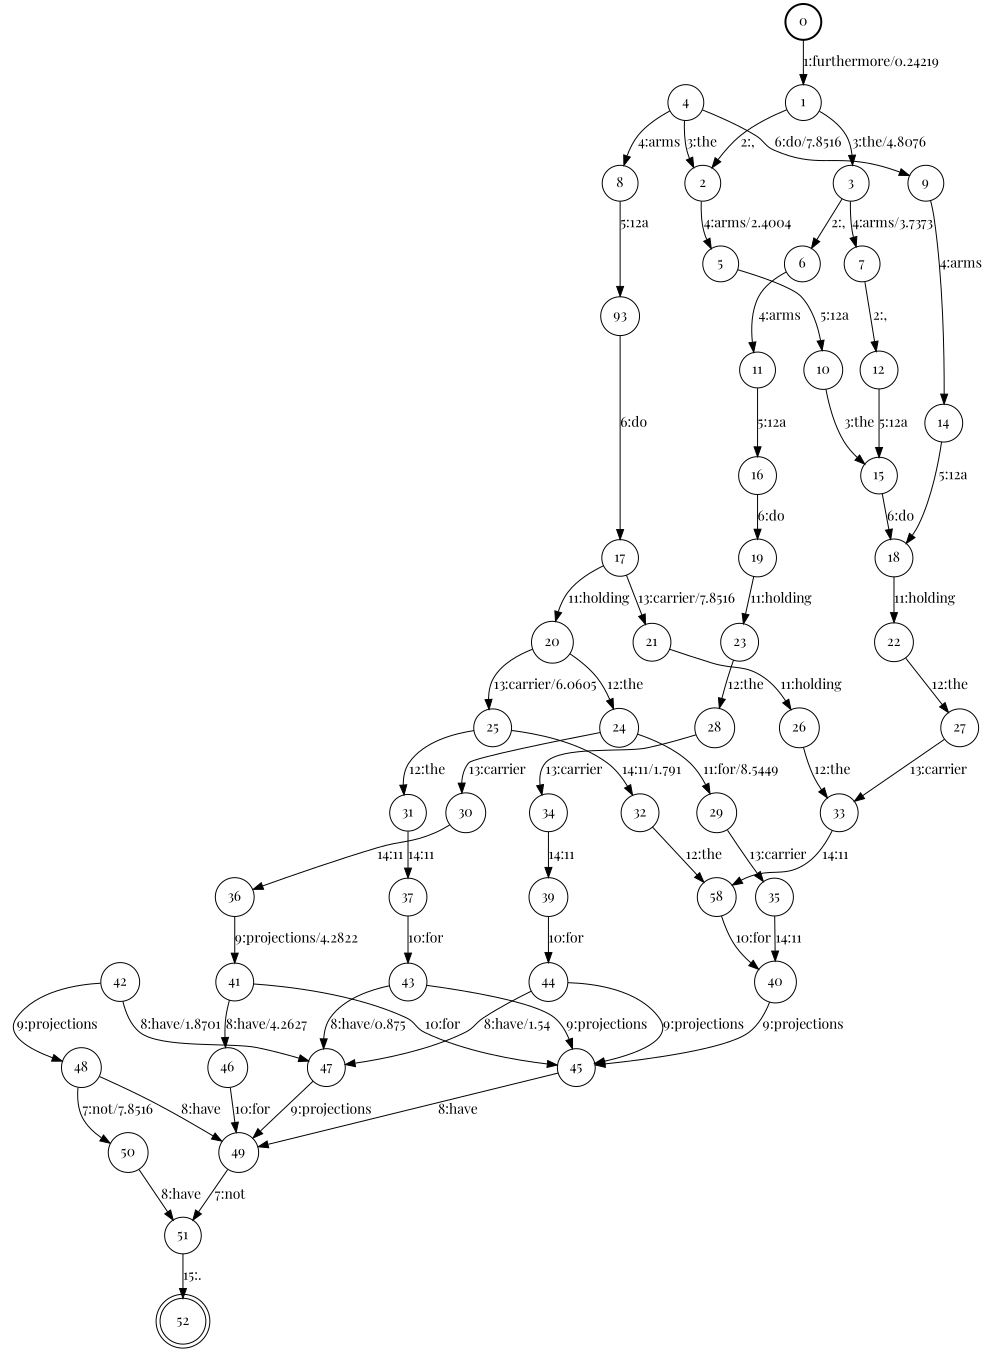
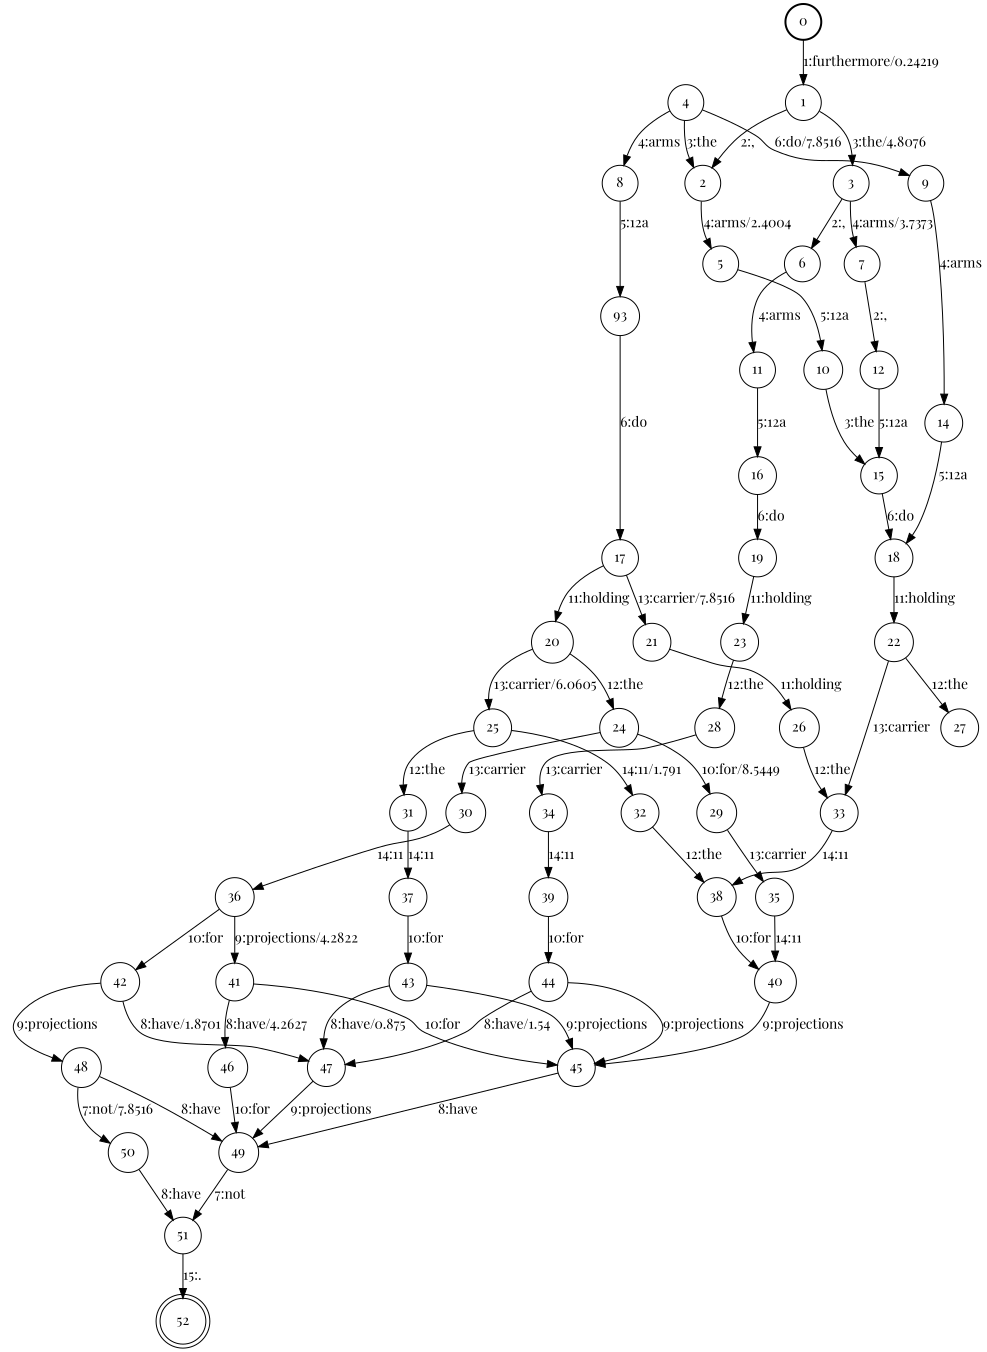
edge "27" -> "33": now "22" -> "33"
edge "24" -> "29": label "11:for/8.5449" -> "10:for/8.5449"
node "58": label "58" -> "38"
edge "36" -> "42": added, label "10:for"
